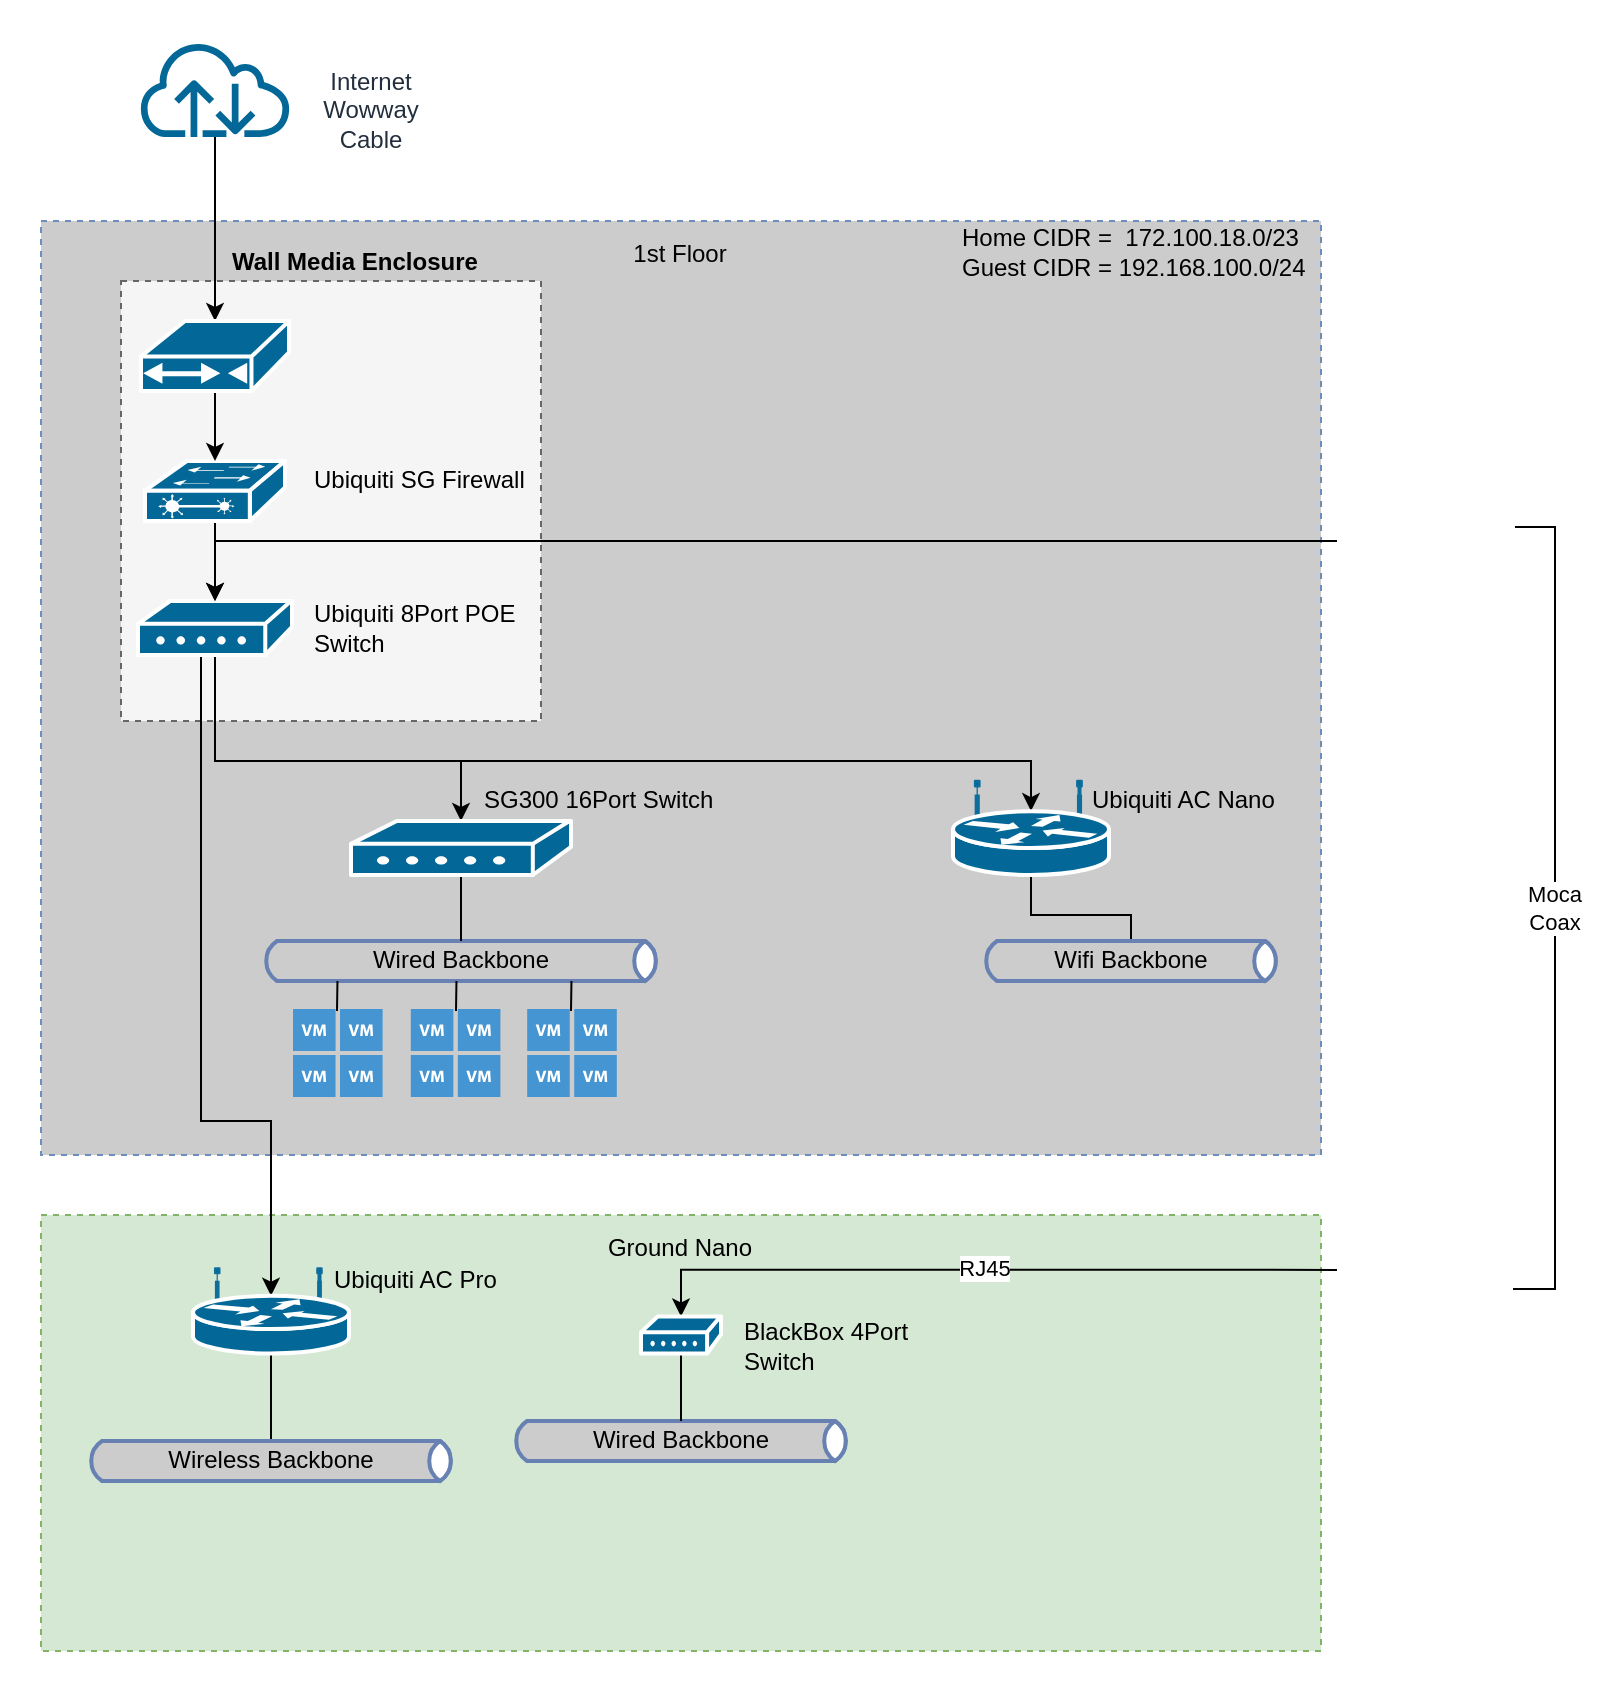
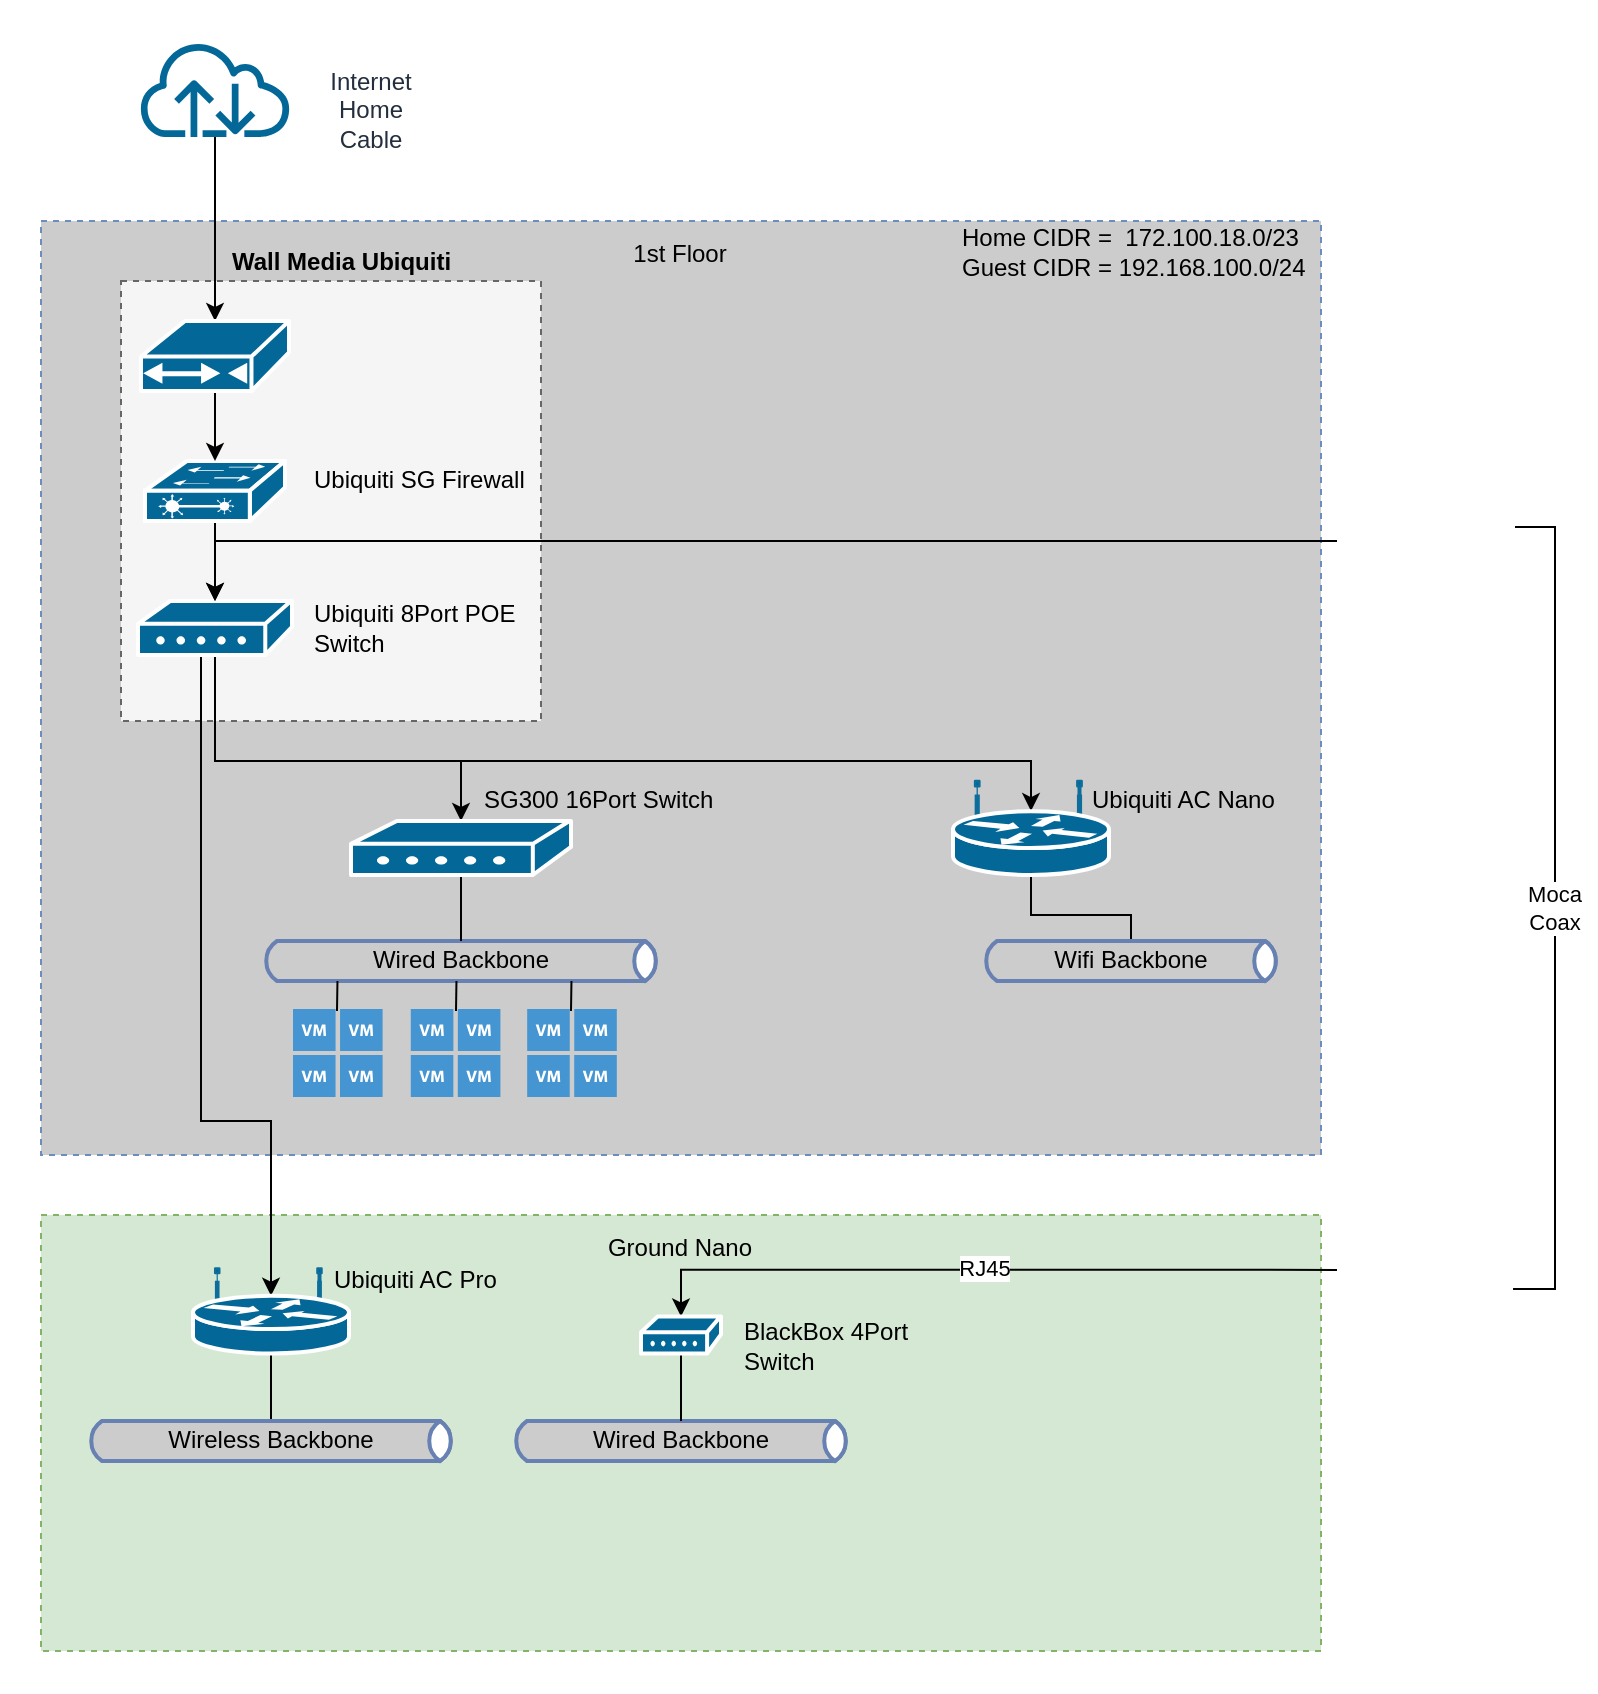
node "InternetWowwayCable": label "InternetWowwayCable" -> "InternetHomeCable"
node "Wall Media Enclosure": label "Wall Media Enclosure" -> "Wall Media Ubiquiti"
node "Wireless Backbone": moved (271, 1461) -> (271, 1441)
